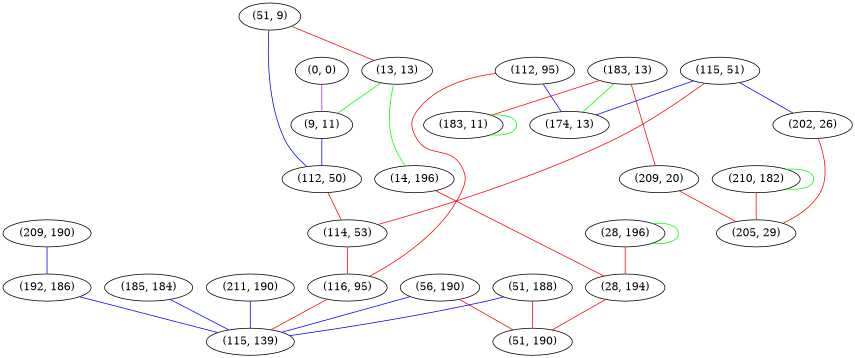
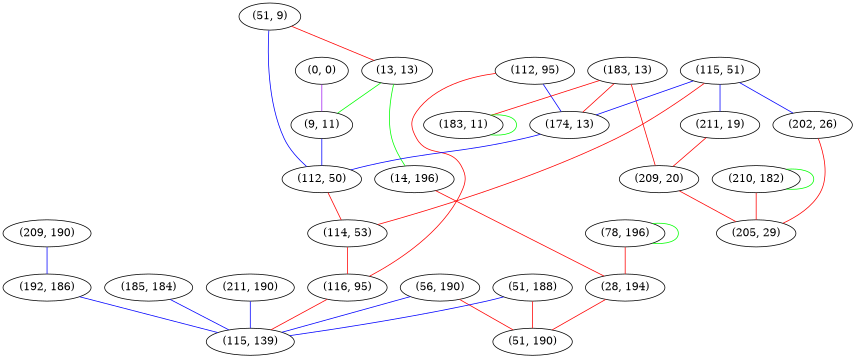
edge "(183, 13)" -- "(174, 13)": color green -> red
node "(211, 19)": added
edge "(174, 13)" -- "(112, 50)": added
node "(28, 196)": label "(28, 196)" -> "(78, 196)"
